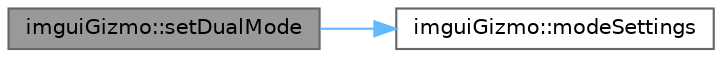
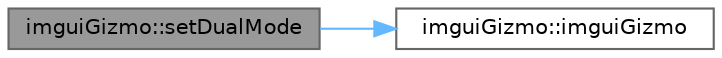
node "imguiGizmo::modeSettings": label "imguiGizmo::modeSettings" -> "imguiGizmo::imguiGizmo"
